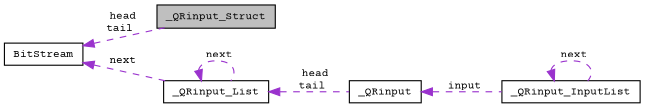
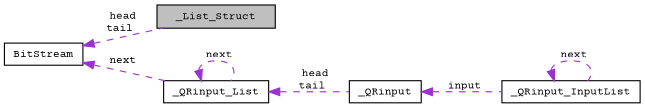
node "_QRinput_Struct": label "_QRinput_Struct" -> "_List_Struct"
